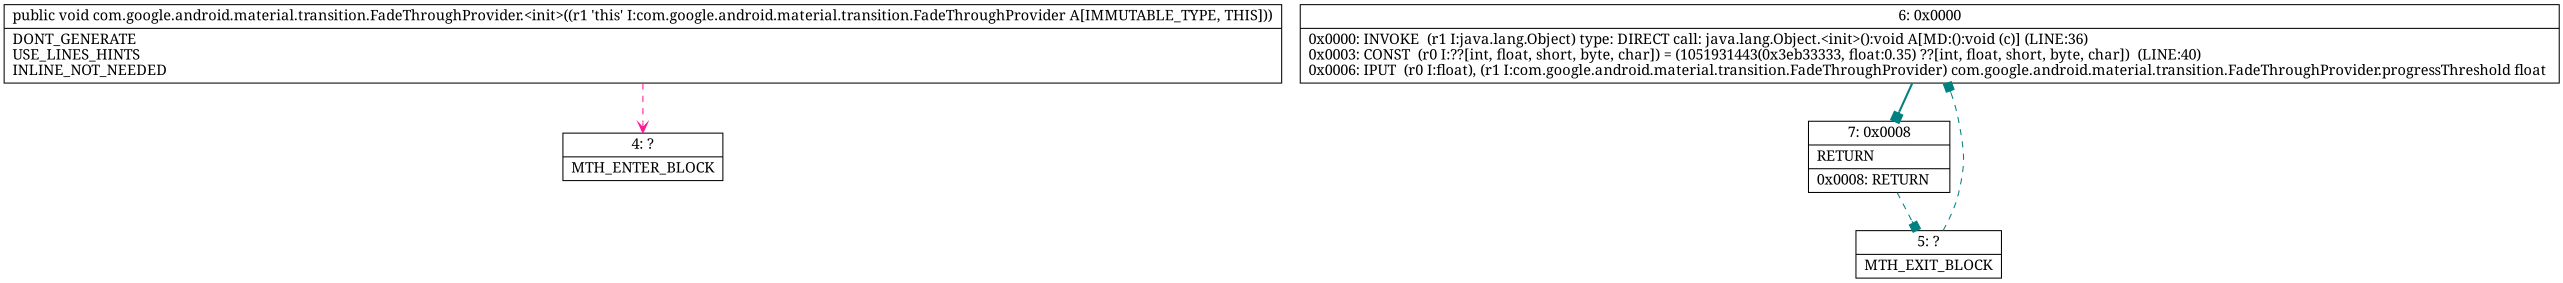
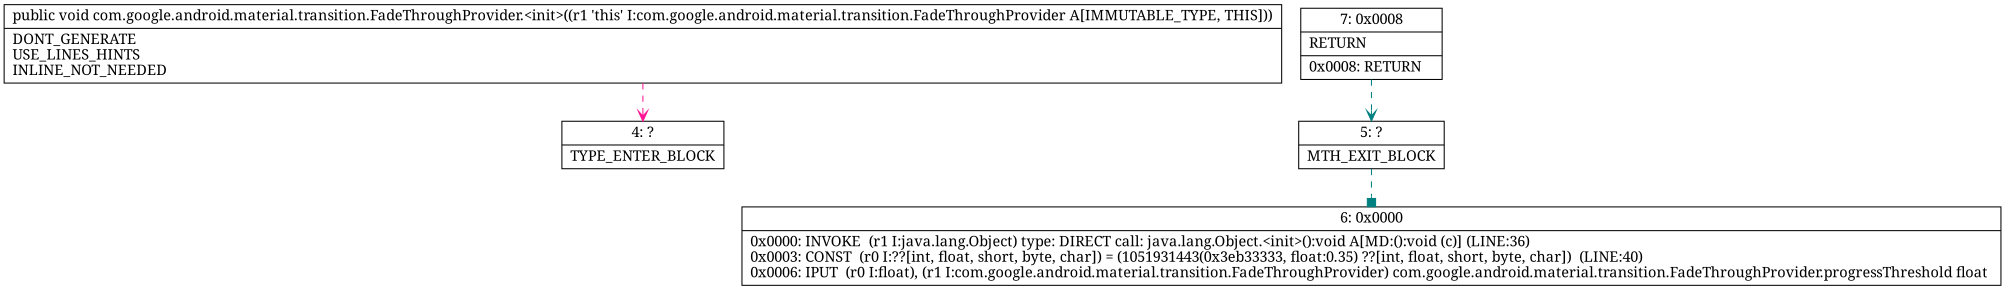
edge "6: 0x0000" -> "7: 0x0008": removed
node "4: ?": text "MTH_ENTER_BLOCK" -> "TYPE_ENTER_BLOCK"
edge "7: 0x0008" -> "5: ?": arrowhead box -> vee
